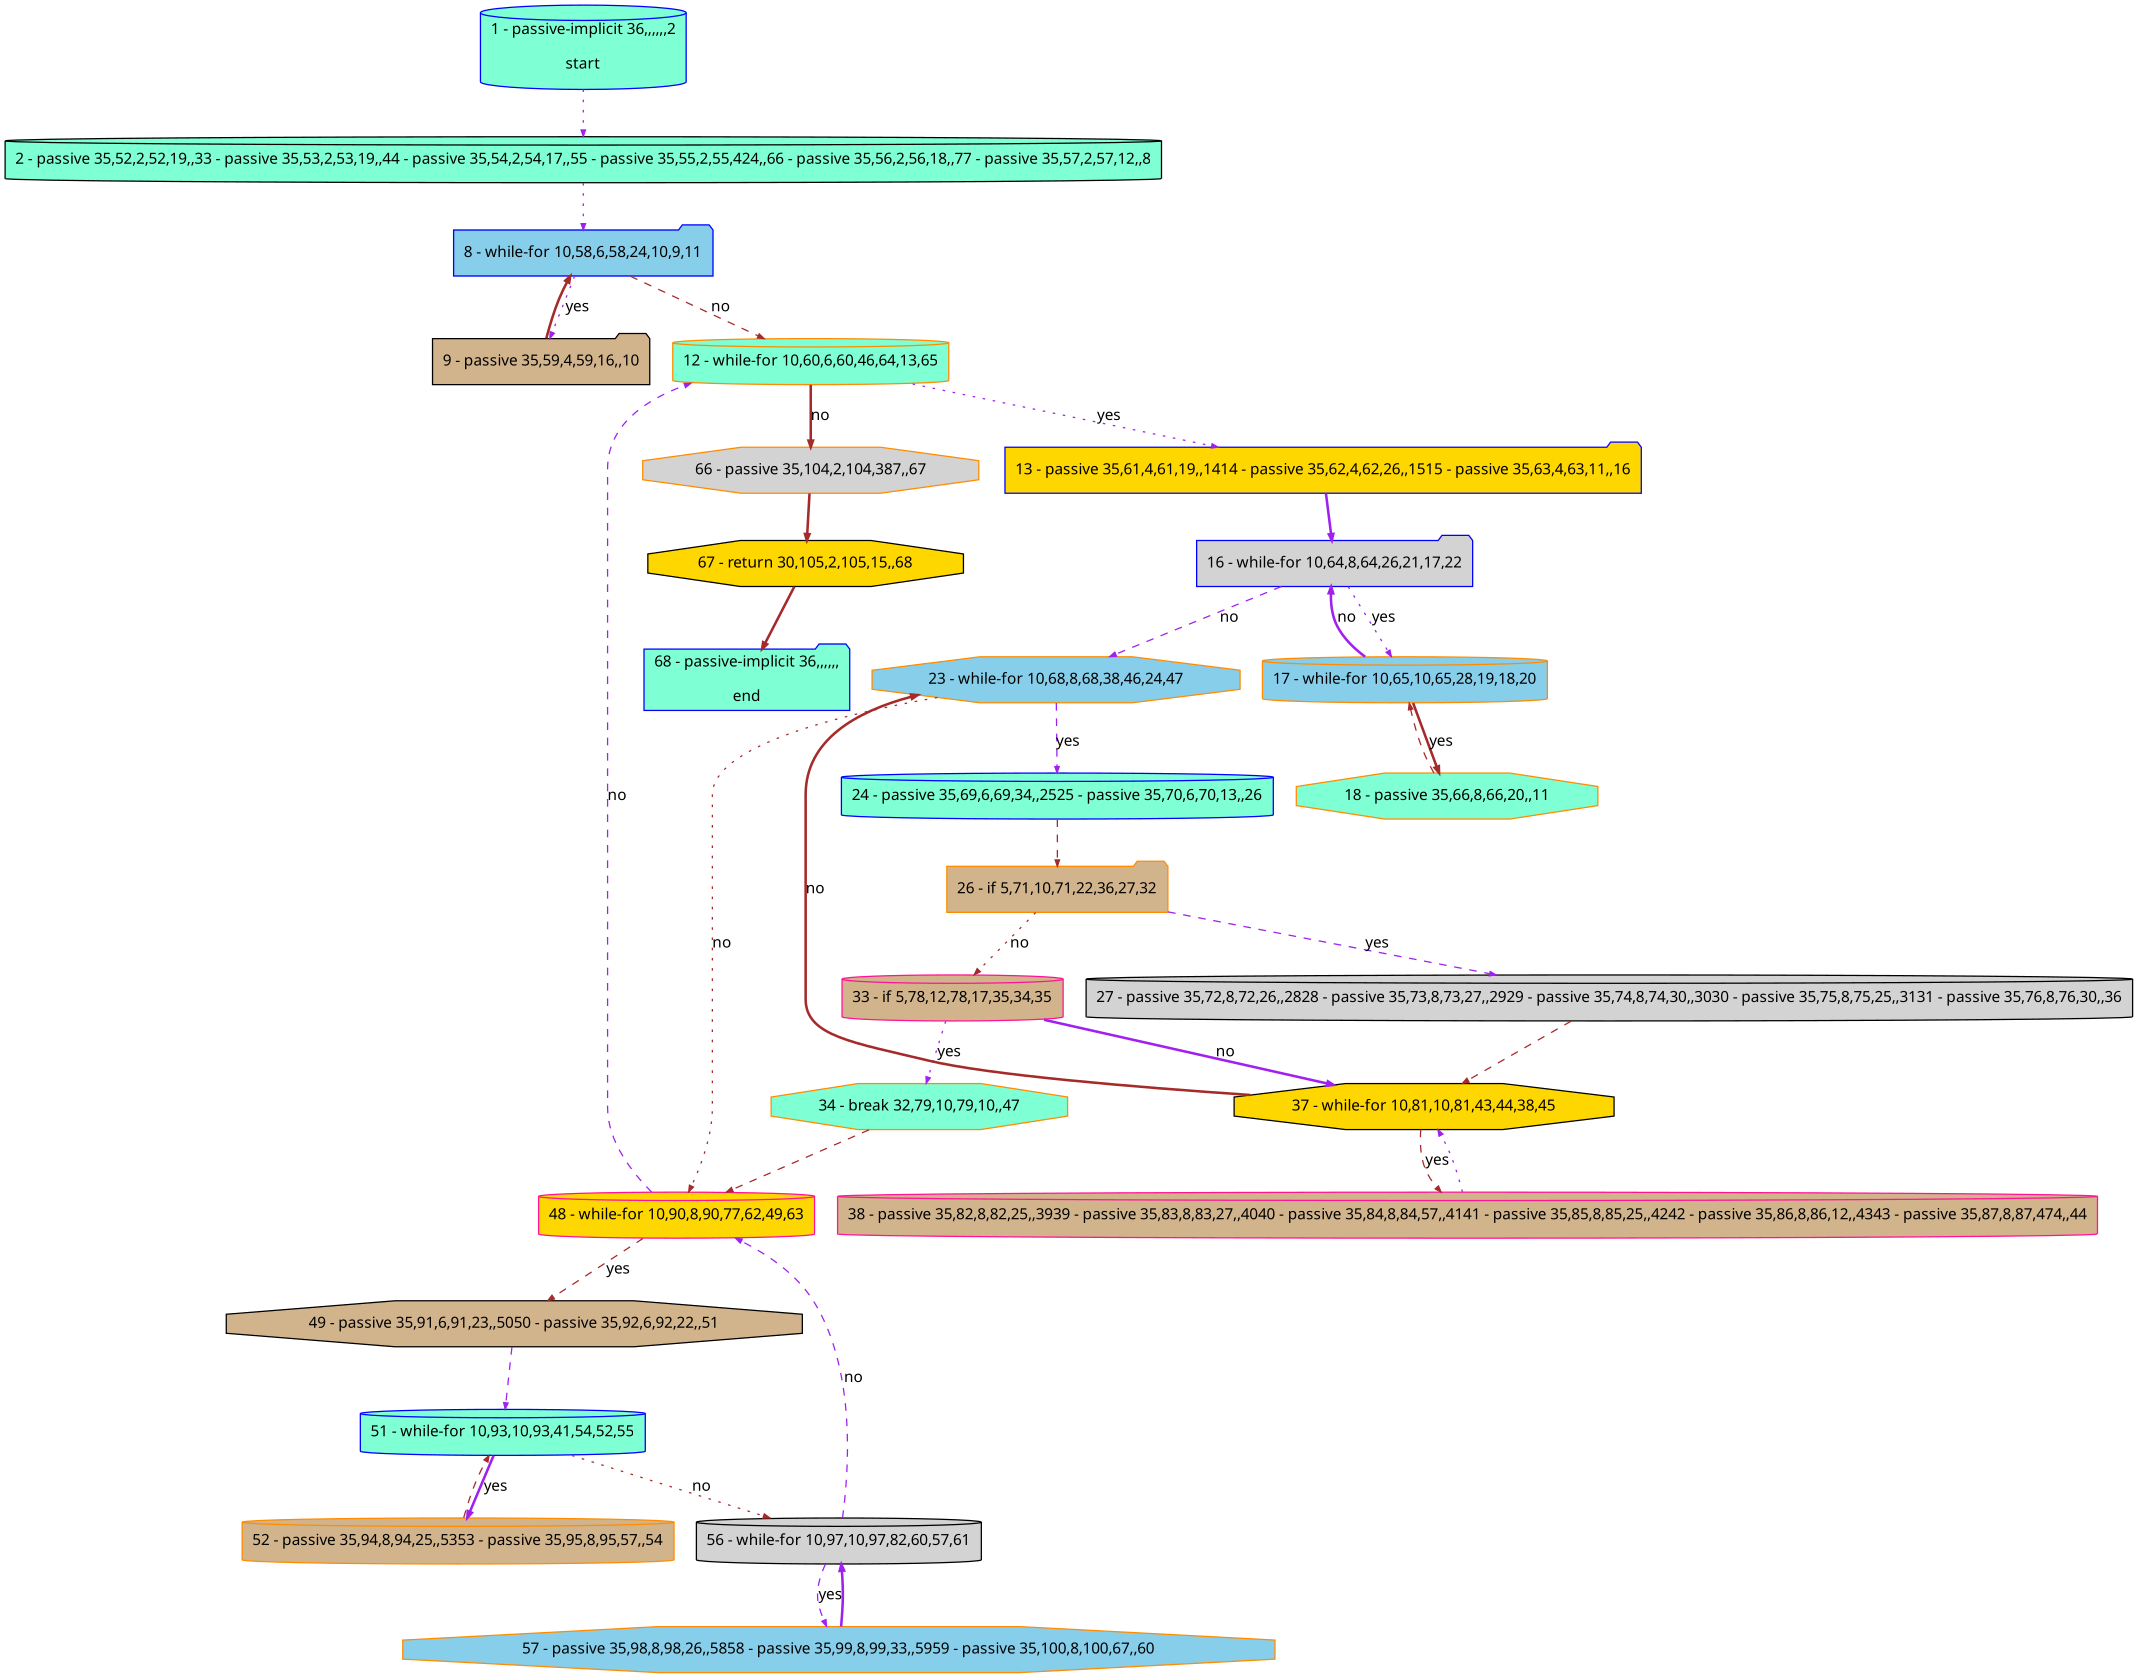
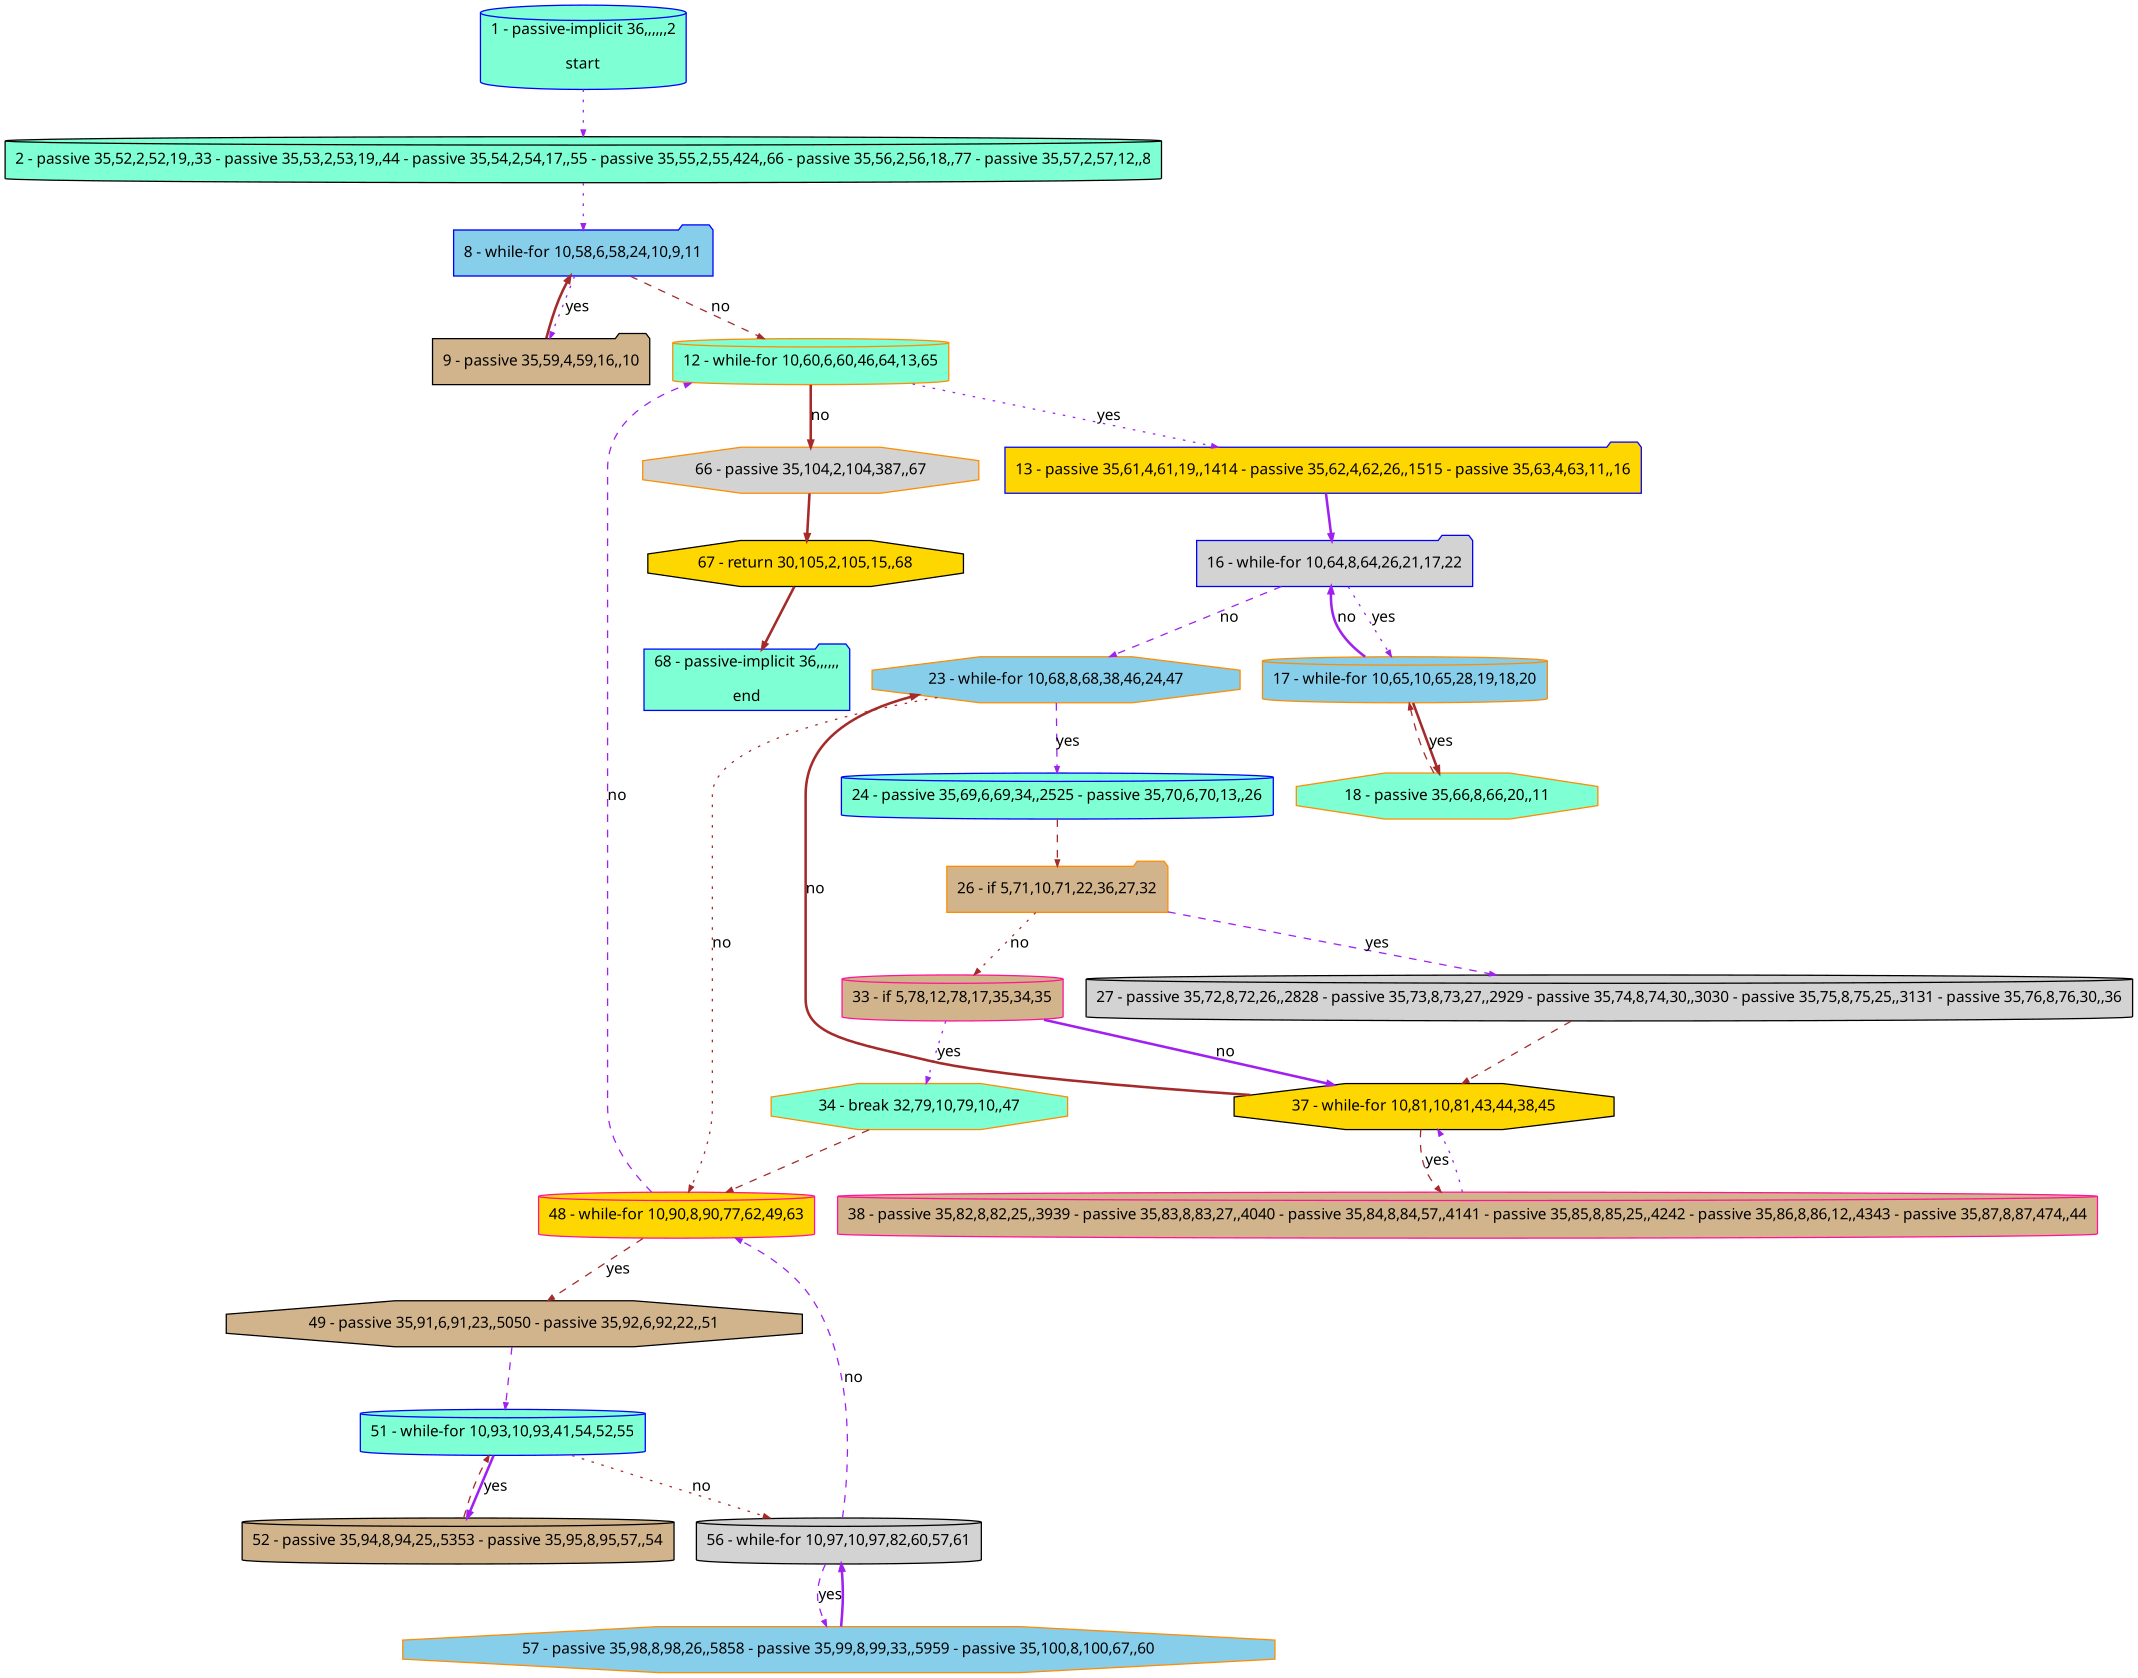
node "52 - passive 35,94,8,94,25,,5353 - passive 35,95,8,95,57,,54": color darkorange -> black
